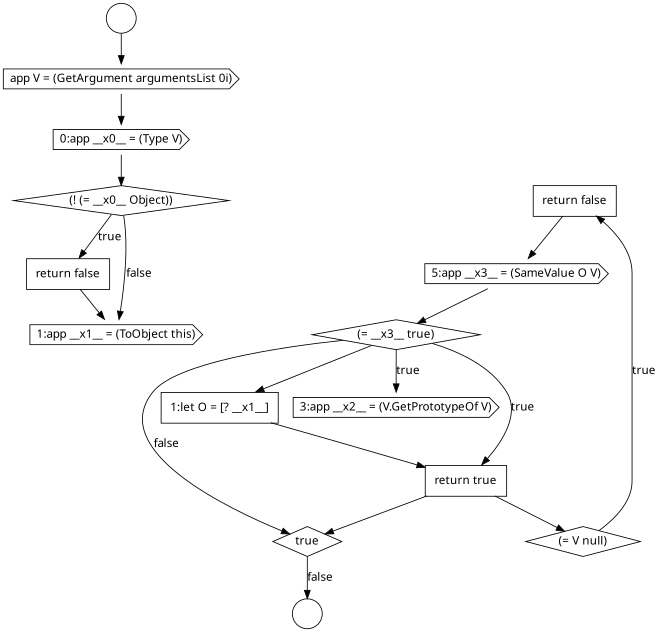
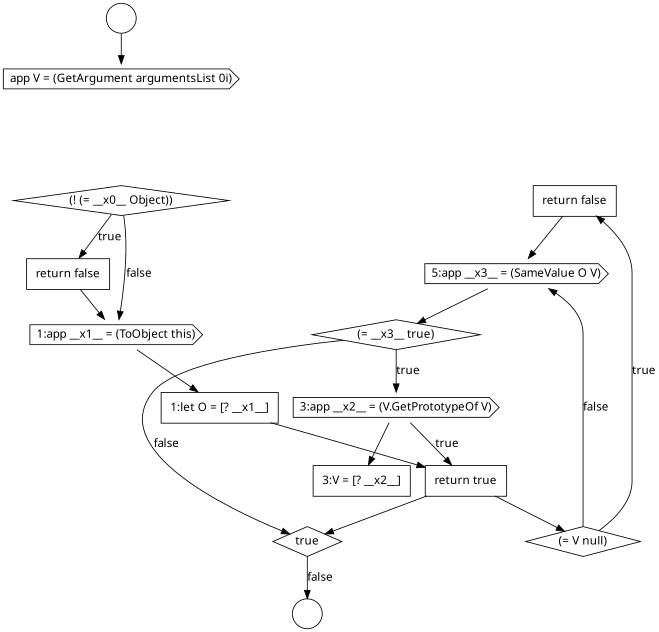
node "0:app __x0__ = (Type V)": removed
edge "(= __x3__ true)" -> "1:let O = [? __x1__]": now "1:app __x1__ = (ToObject this)" -> "1:let O = [? __x1__]"
edge "(= __x3__ true)" -> "return true": now "3:app __x2__ = (V.GetPrototypeOf V)" -> "return true"
edge "(= V null)" -> "5:app __x3__ = (SameValue O V)": added, label "false"
node "3:V = [? __x2__]": added
